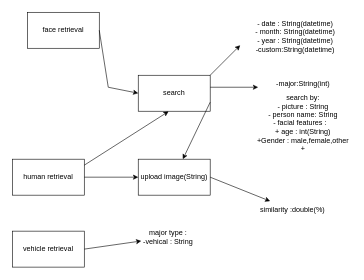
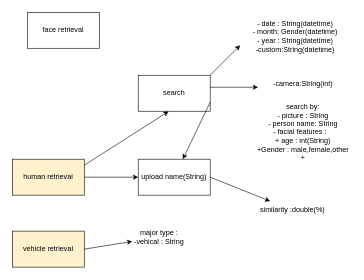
node "- date : String(datetime) - month: String(datetime) - year : String(datetime) -custom:String(datetime)": label "- date : String(datetime) - month: String(datetime) - year : String(datetime) -custom:String(datetime)" -> "- date : String(datetime) - month: Gender(datetime) - year : String(datetime) -custom:String(datetime)"
edge "face retrieval" -> "search": removed
node "-major:String(int)": label "-major:String(int)" -> "-camera:String(int)"
node "search by: - picture : String - person name: String - facial features : + age : int(String) +Gender : male,female,other +": moved (303, 123) -> (303, 132)
node "human retrieval": fillcolor #ffffff -> #fff2cc
node "upload image(String)": label "upload image(String)" -> "upload name(String)"
node "major type : -vehical : String": moved (168, 237) -> (159, 237)
node "vehicle retrieval": fillcolor #ffffff -> #fff2cc
